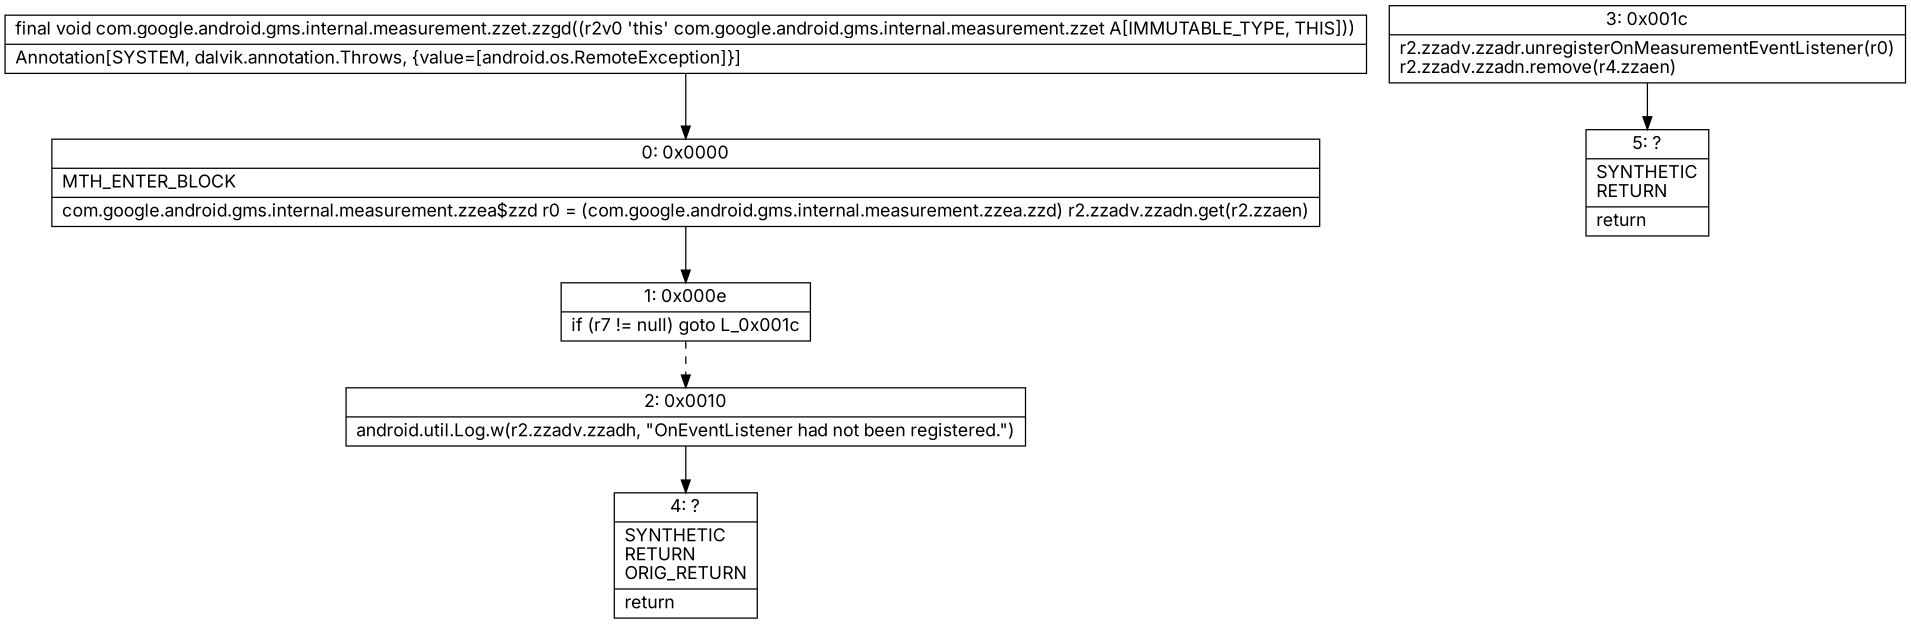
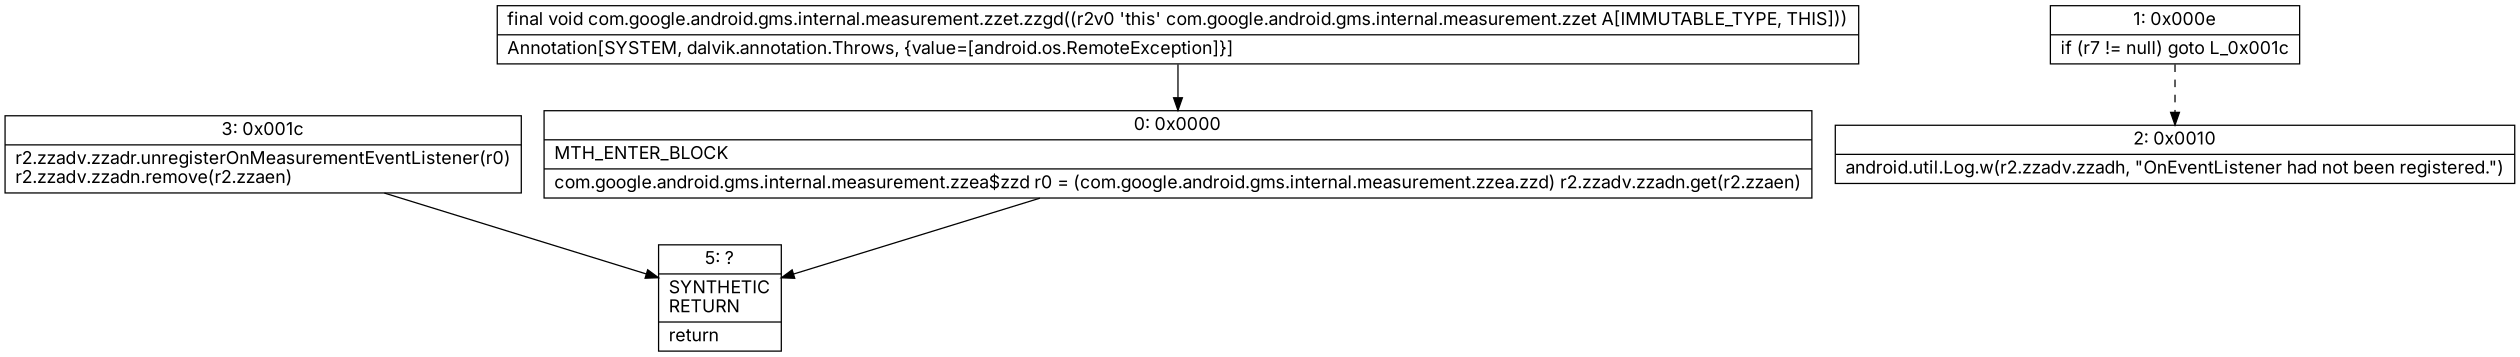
node "3: 0x001c": text "r2.zzadv.zzadn.remove(r4.zzaen)" -> "r2.zzadv.zzadn.remove(r2.zzaen)"
edge "0: 0x0000" -> "1: 0x000e": now "0: 0x0000" -> "5: ?"
node "4: ?": removed
